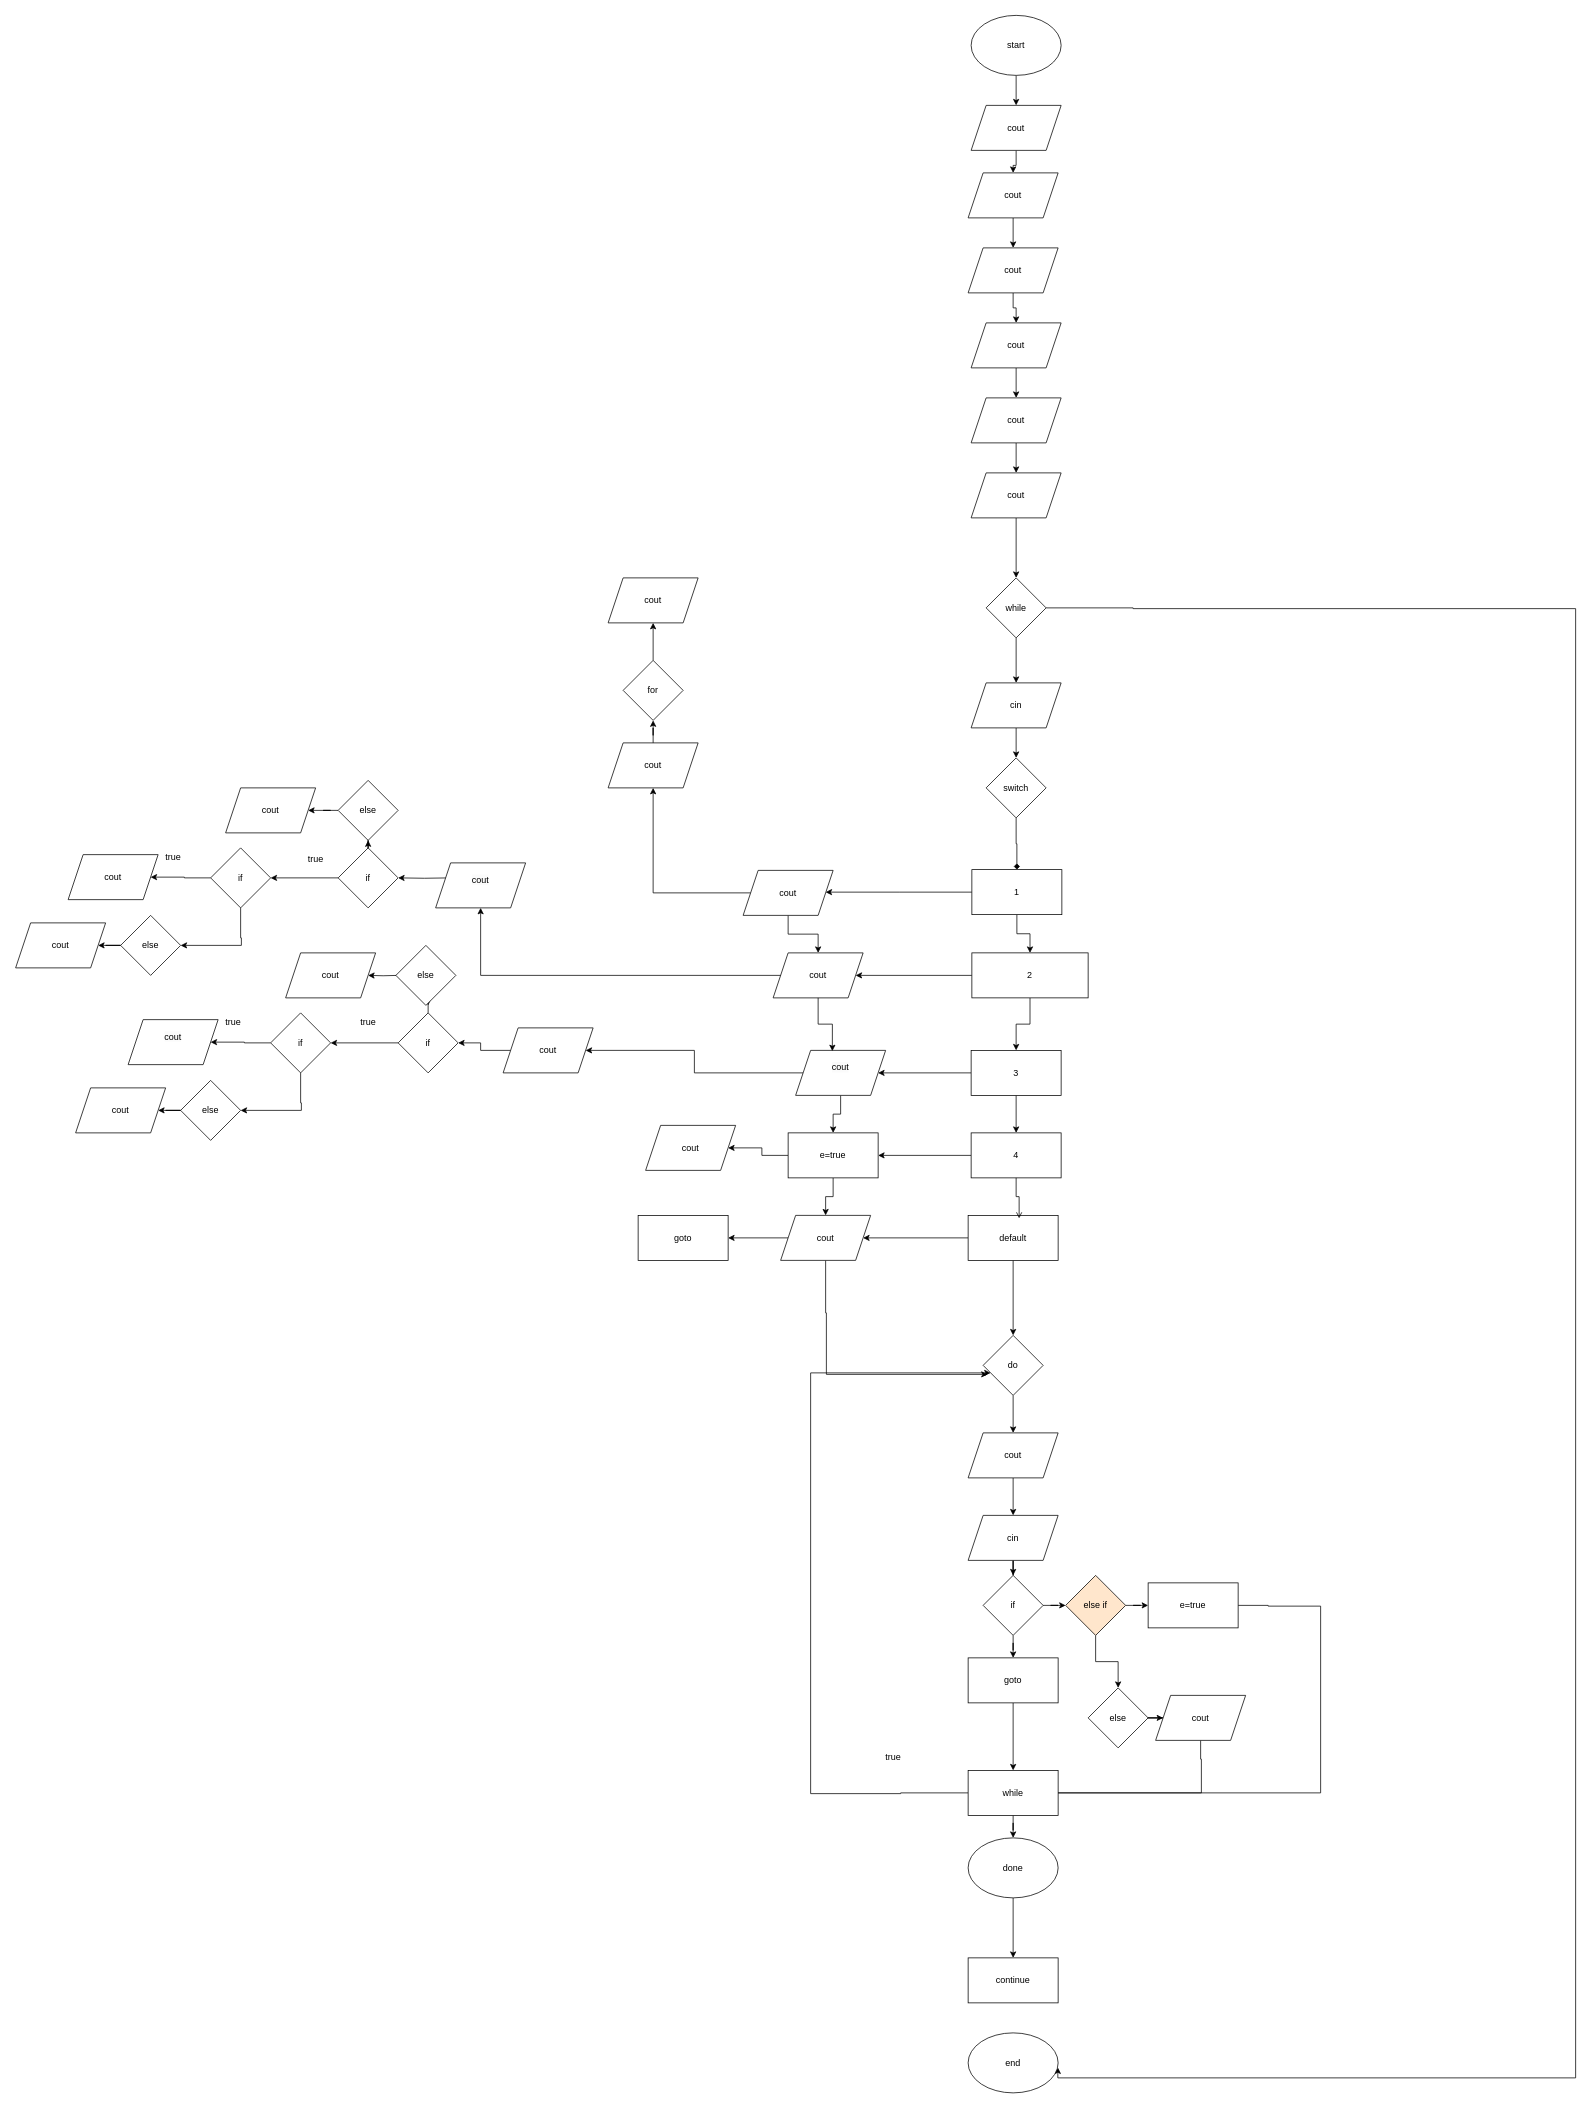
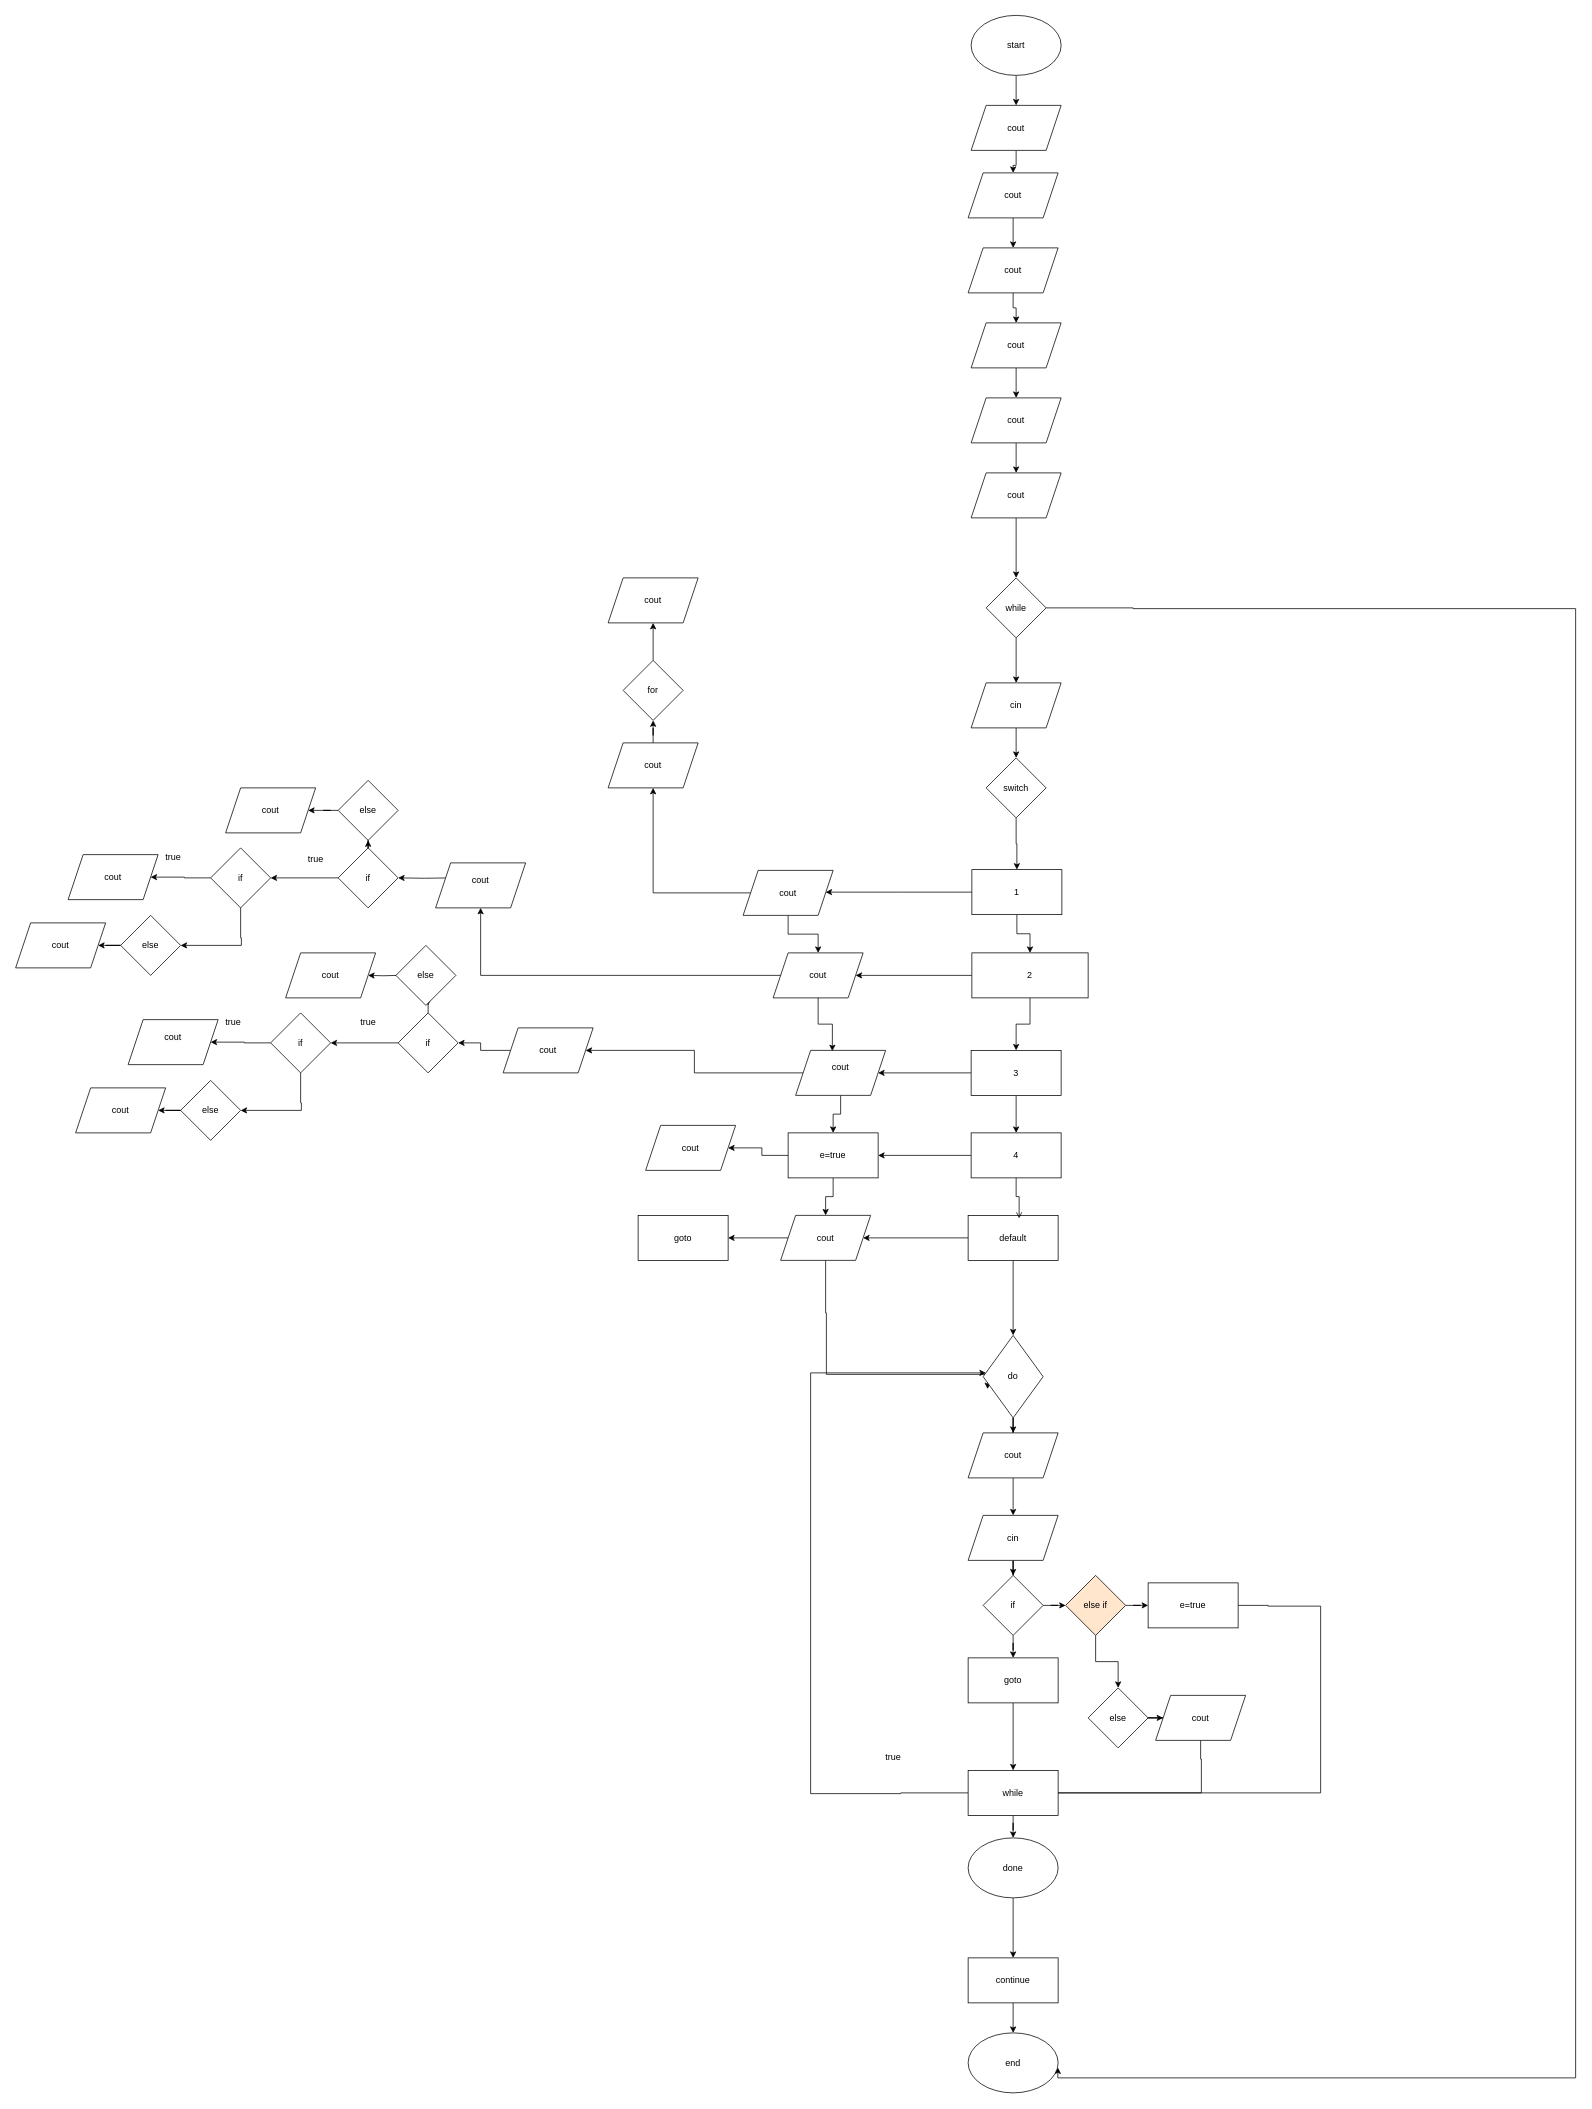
edge "switch" -> "1": arrowhead diamond -> classic
node "do": size 60x60 -> 60x83
edge "continue" -> "end": added
